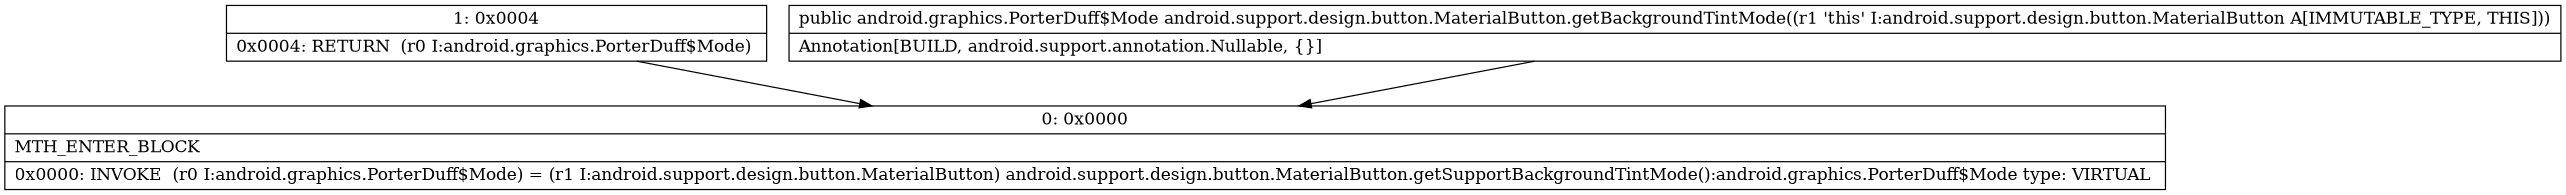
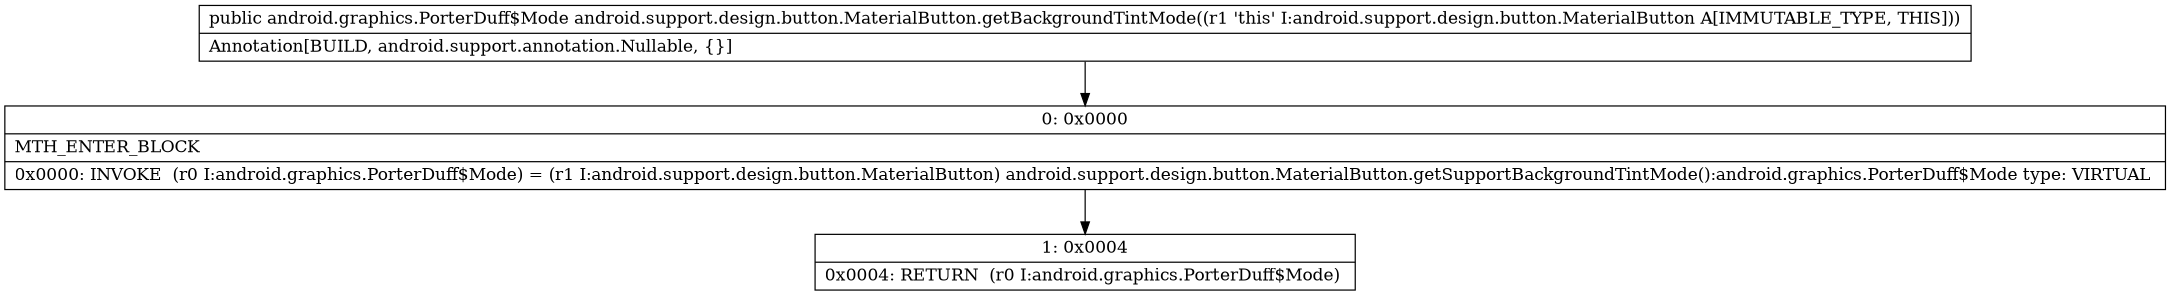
edge "1: 0x0004" -> "0: 0x0000": reversed
